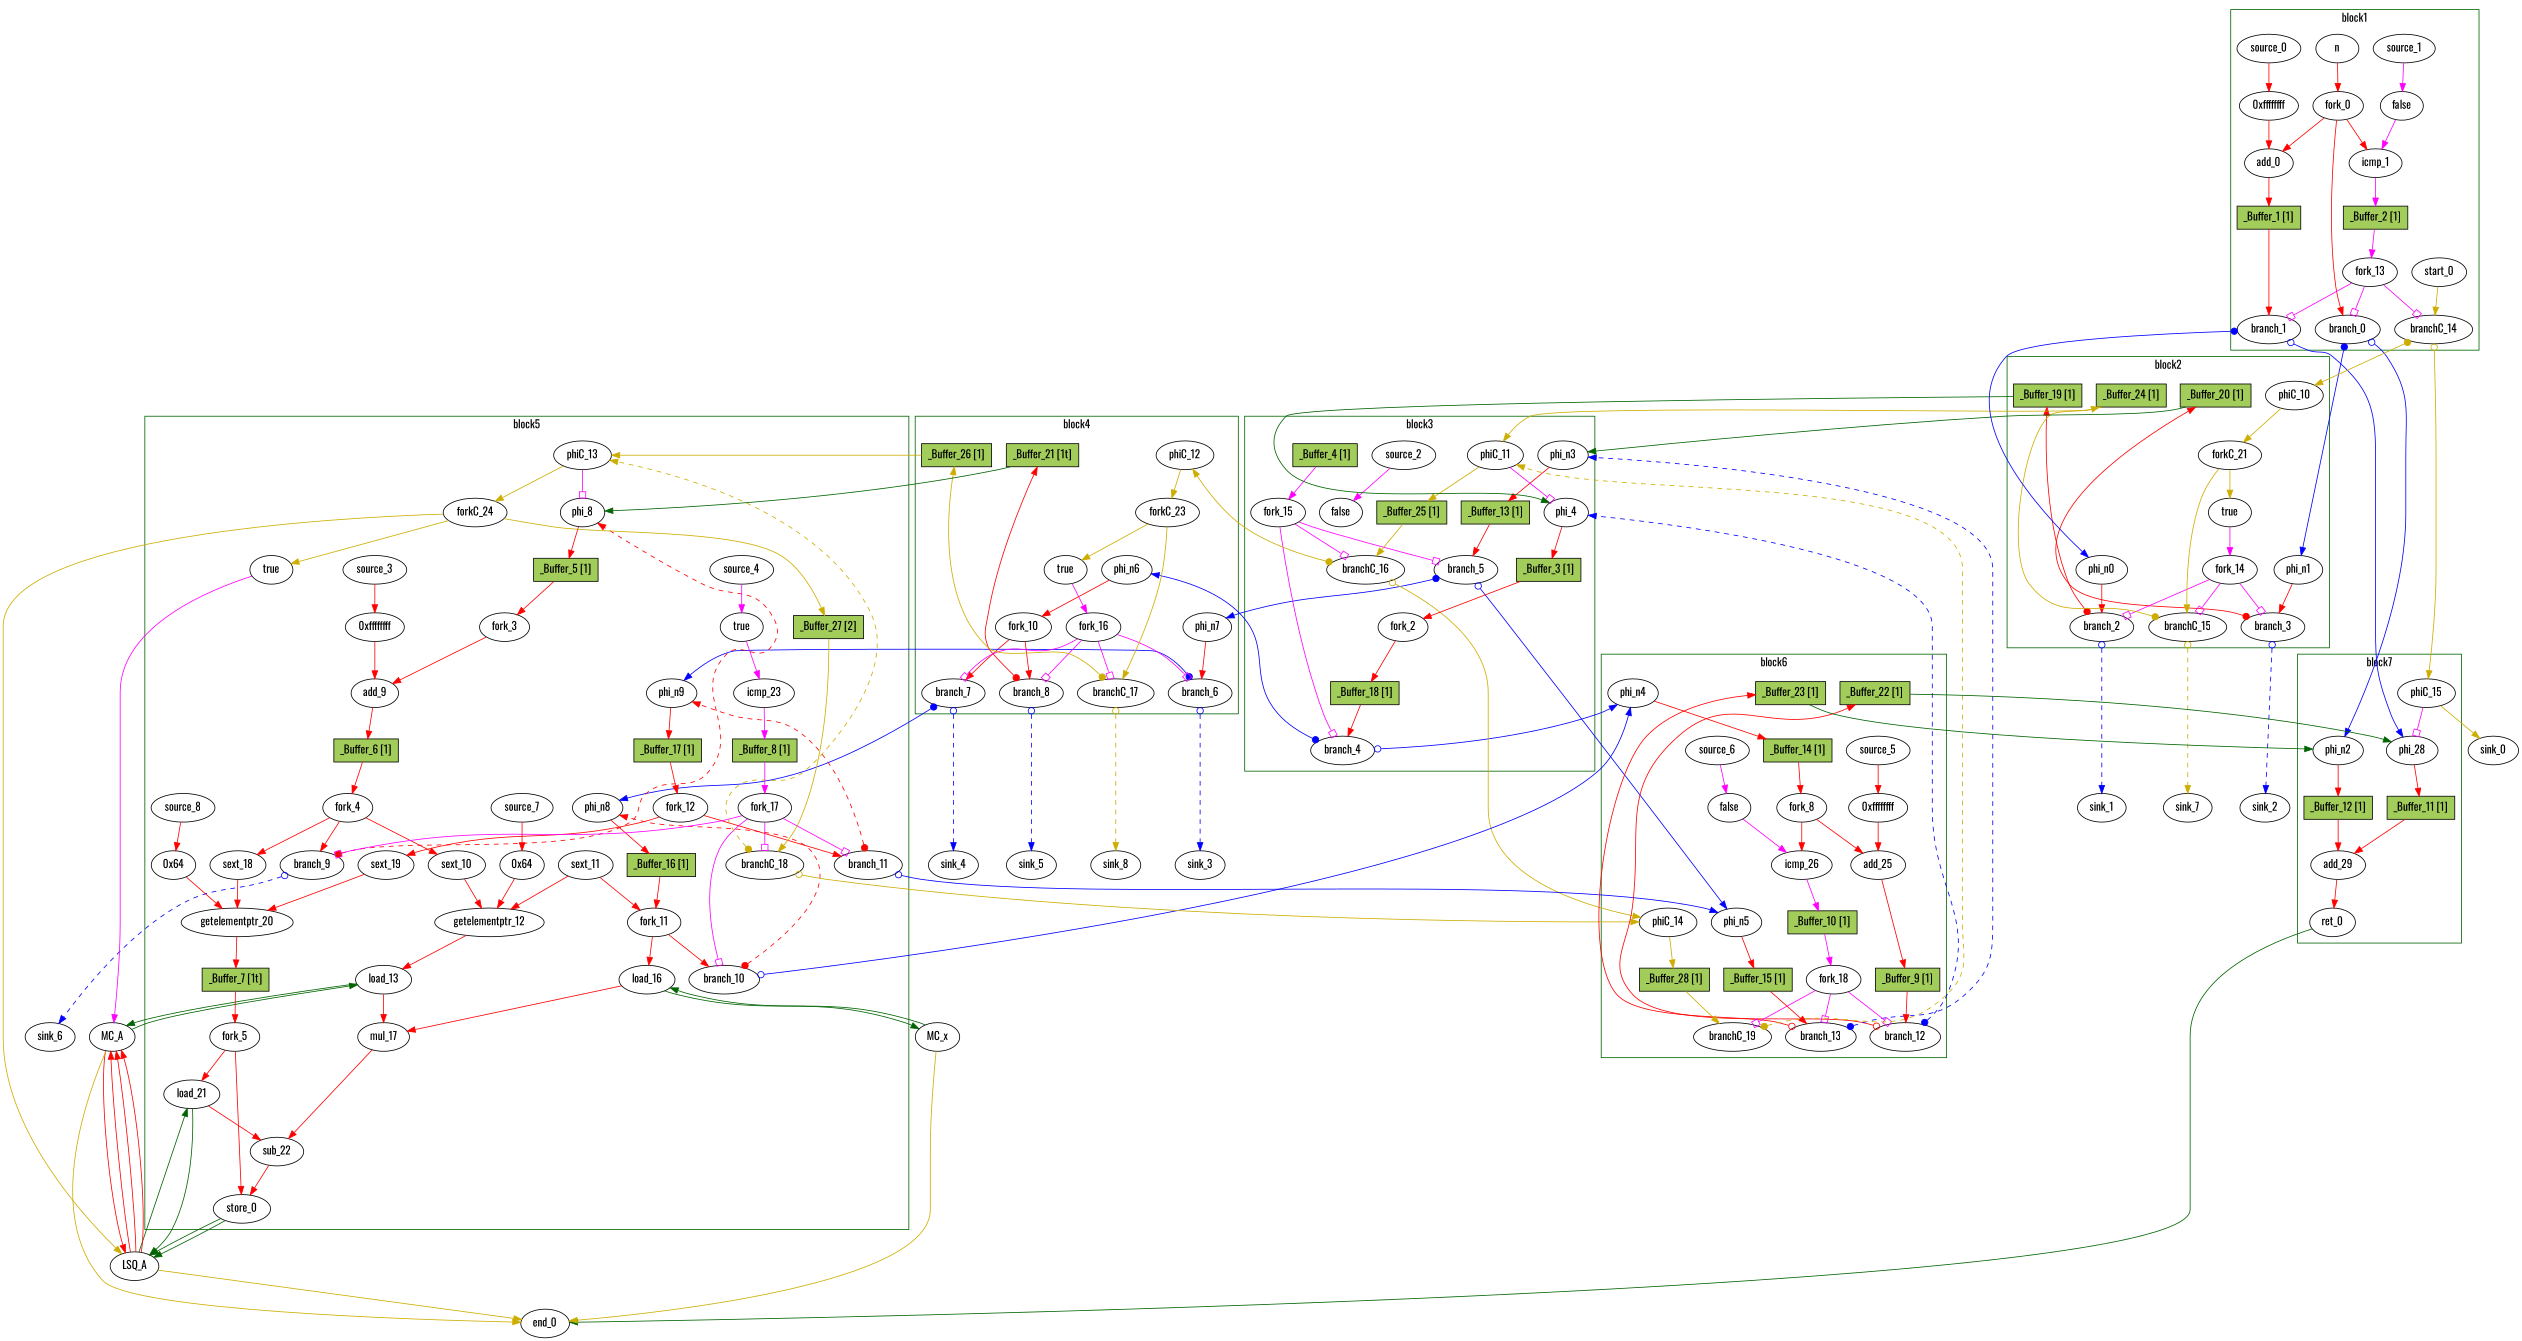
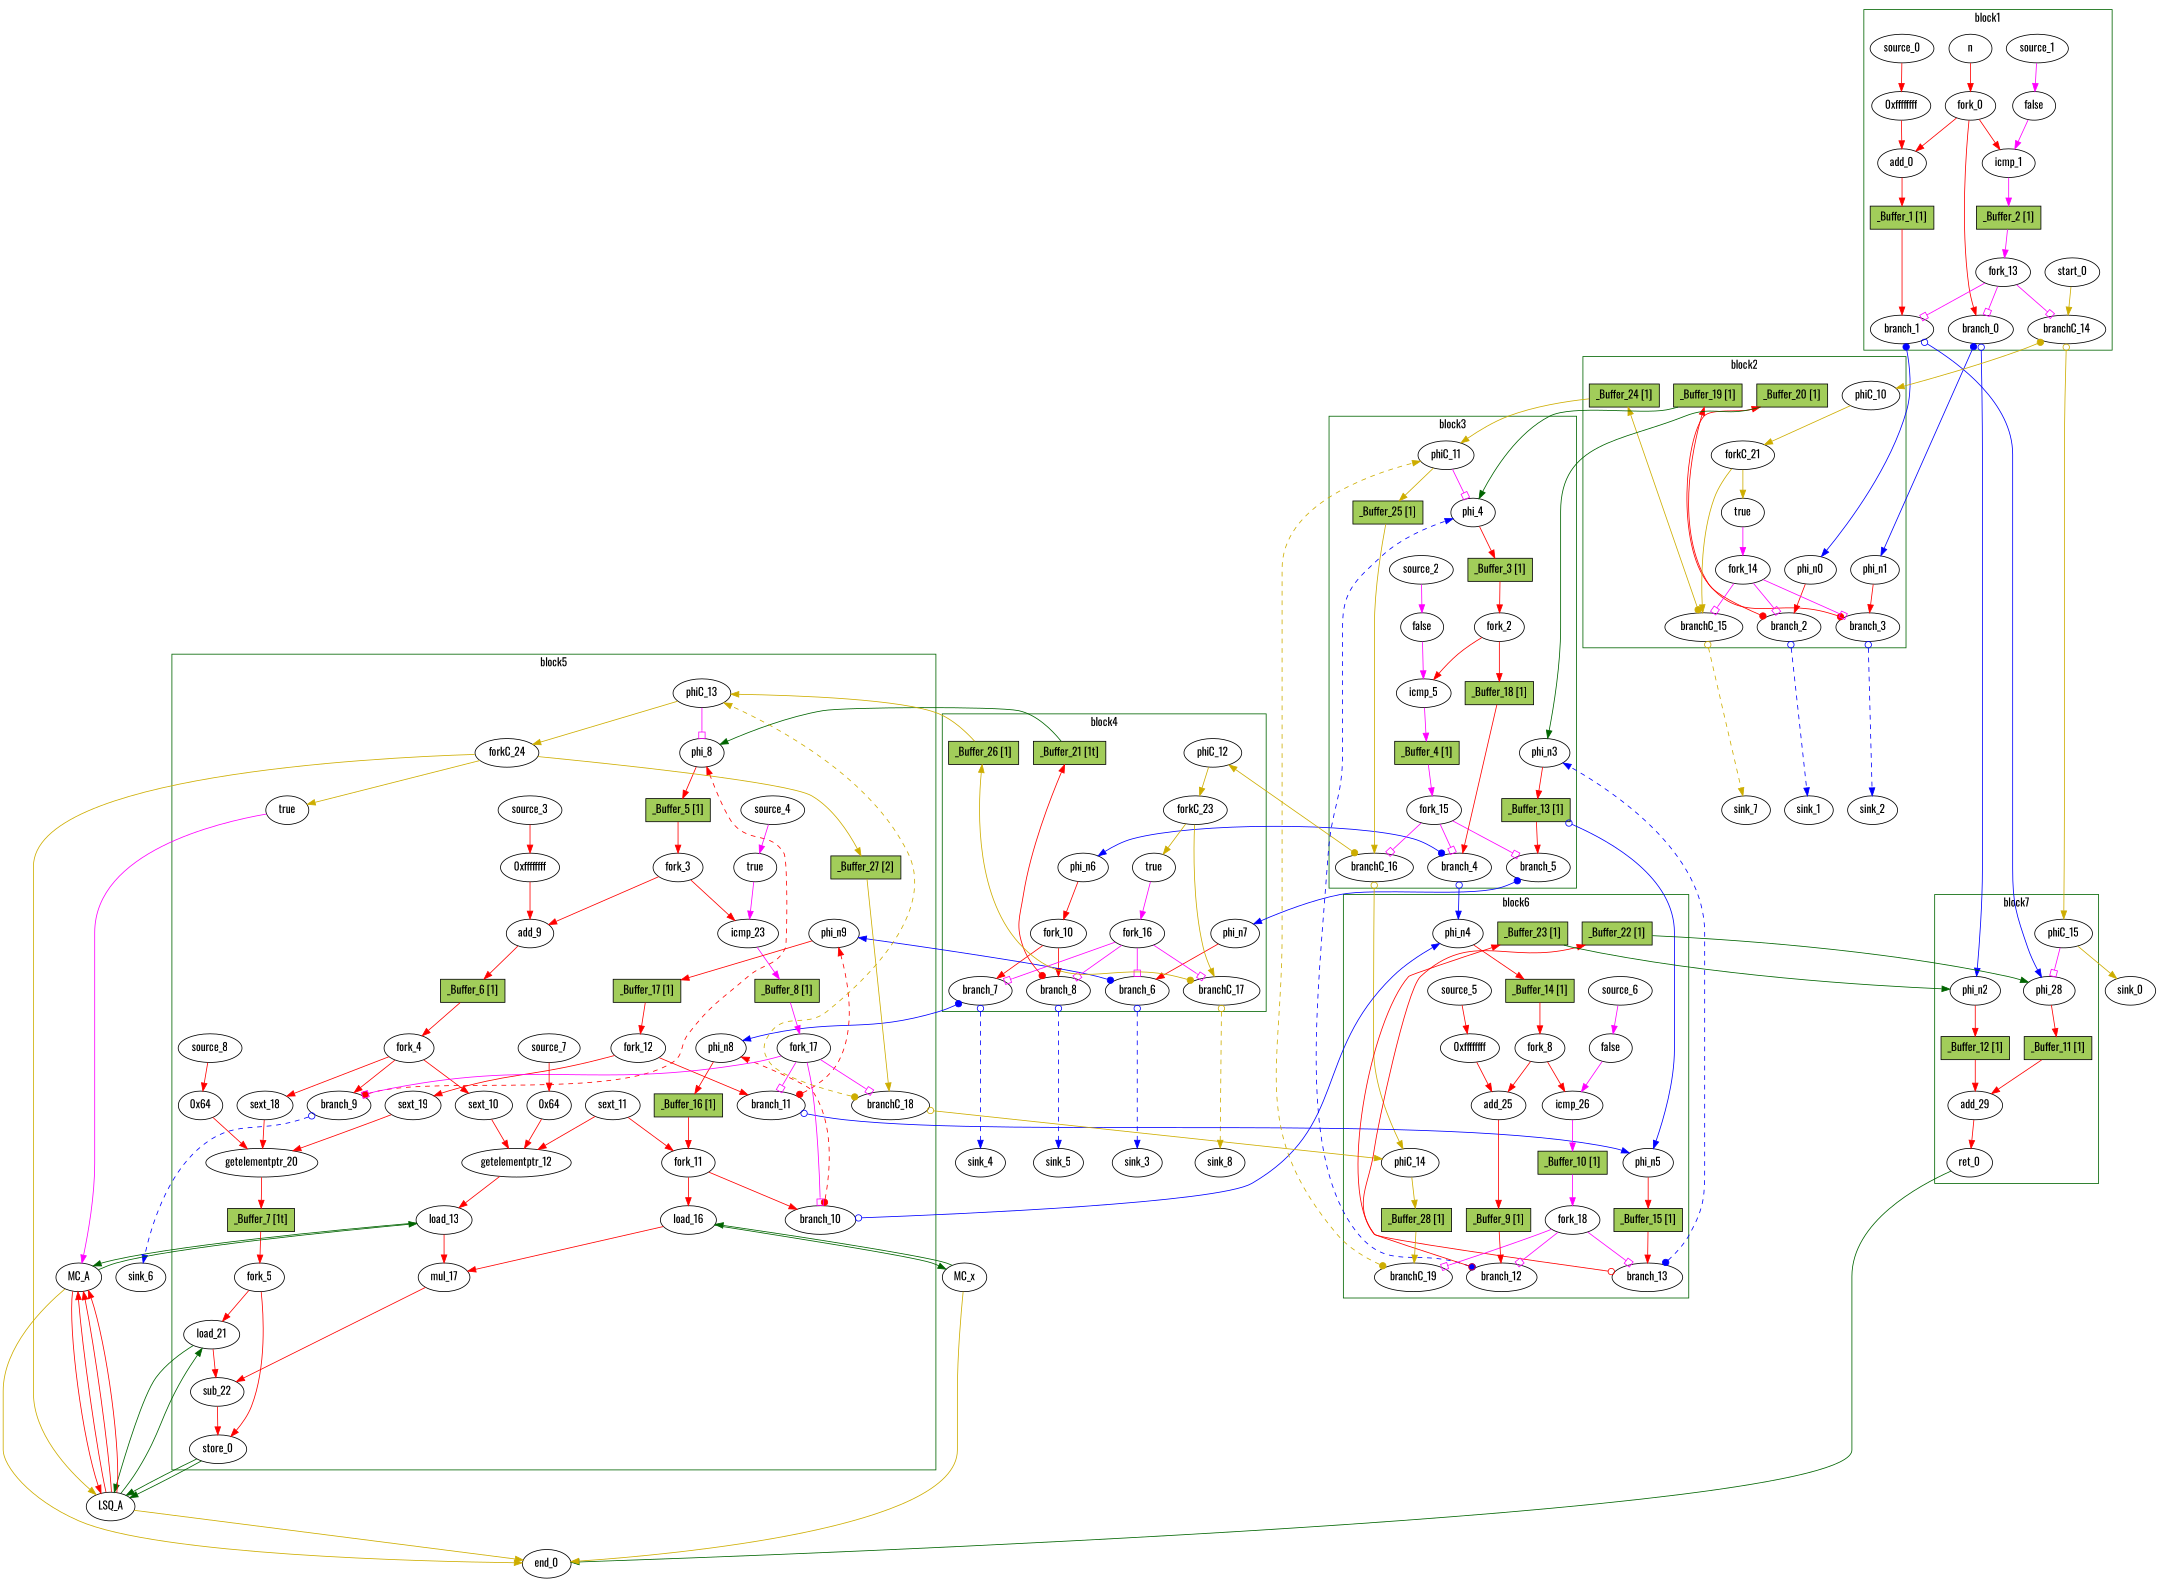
node "icmp_5": added
edge "branch_5" -- "phi_n5": now "_Buffer_13 [1]" -- "phi_n5"
edge "fork_3" -> "icmp_23": added
